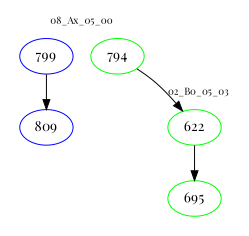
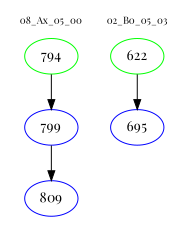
edge "794" -> "622": now "794" -> "799"
node "695": color green -> blue
